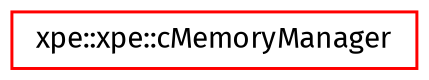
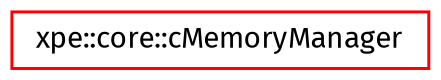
node "xpe::xpe::cMemoryManager": label "xpe::xpe::cMemoryManager" -> "xpe::core::cMemoryManager"
